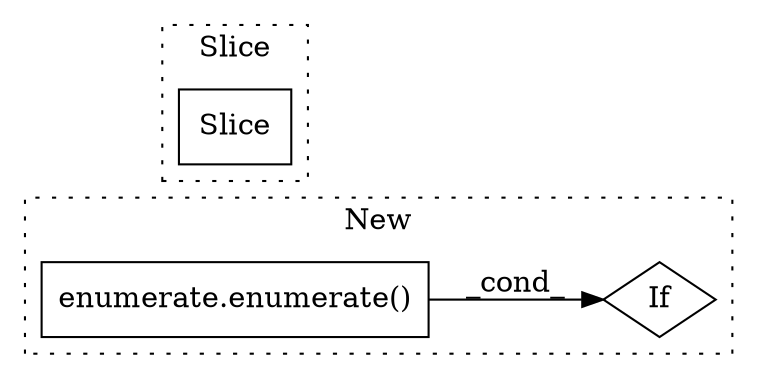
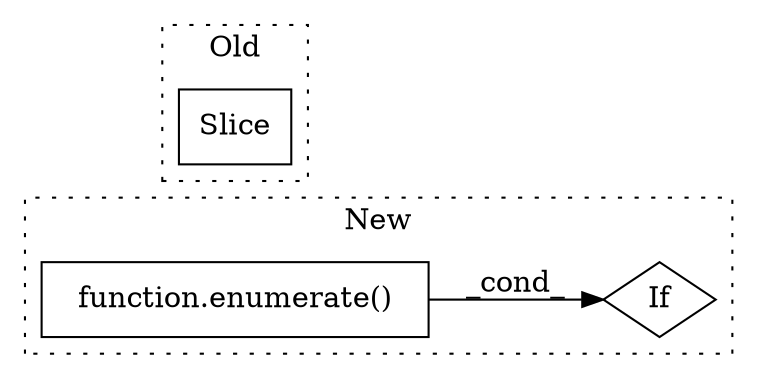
cluster "Slice": label "Slice" -> "Old"
node "enumerate.enumerate()": label "enumerate.enumerate()" -> "function.enumerate()"
